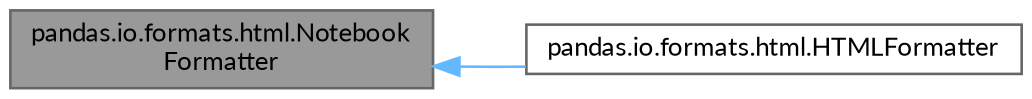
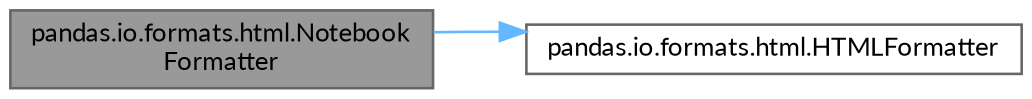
edge "pandas.io.formats.html.HTMLFormatter" -> "pandas.io.formats.html.Notebook Formatter": reversed
